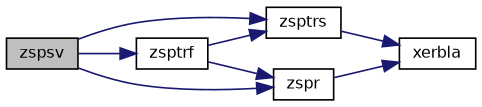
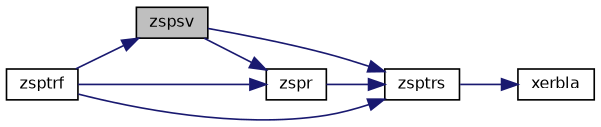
edge "zspsv" -> "zsptrf": reversed
edge "zspr" -> "xerbla": now "zspr" -> "zsptrs"
